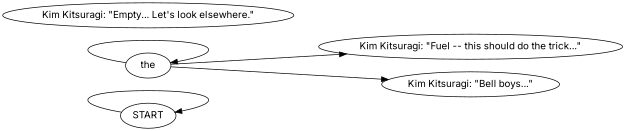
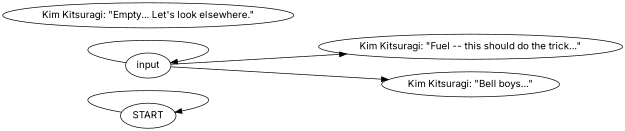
node "the": label "the" -> "input"
